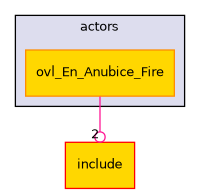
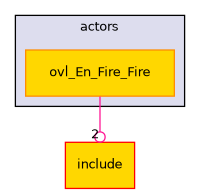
node "ovl_En_Anubice_Fire": label "ovl_En_Anubice_Fire" -> "ovl_En_Fire_Fire"
